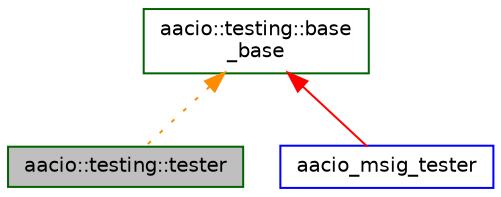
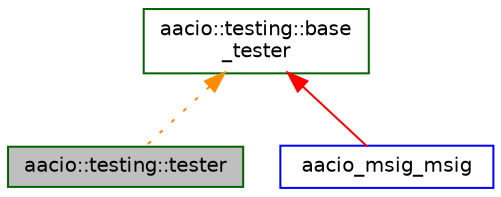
node "aacio::testing::base _base": label "aacio::testing::base _base" -> "aacio::testing::base _tester"
node "aacio_msig_tester": label "aacio_msig_tester" -> "aacio_msig_msig"
